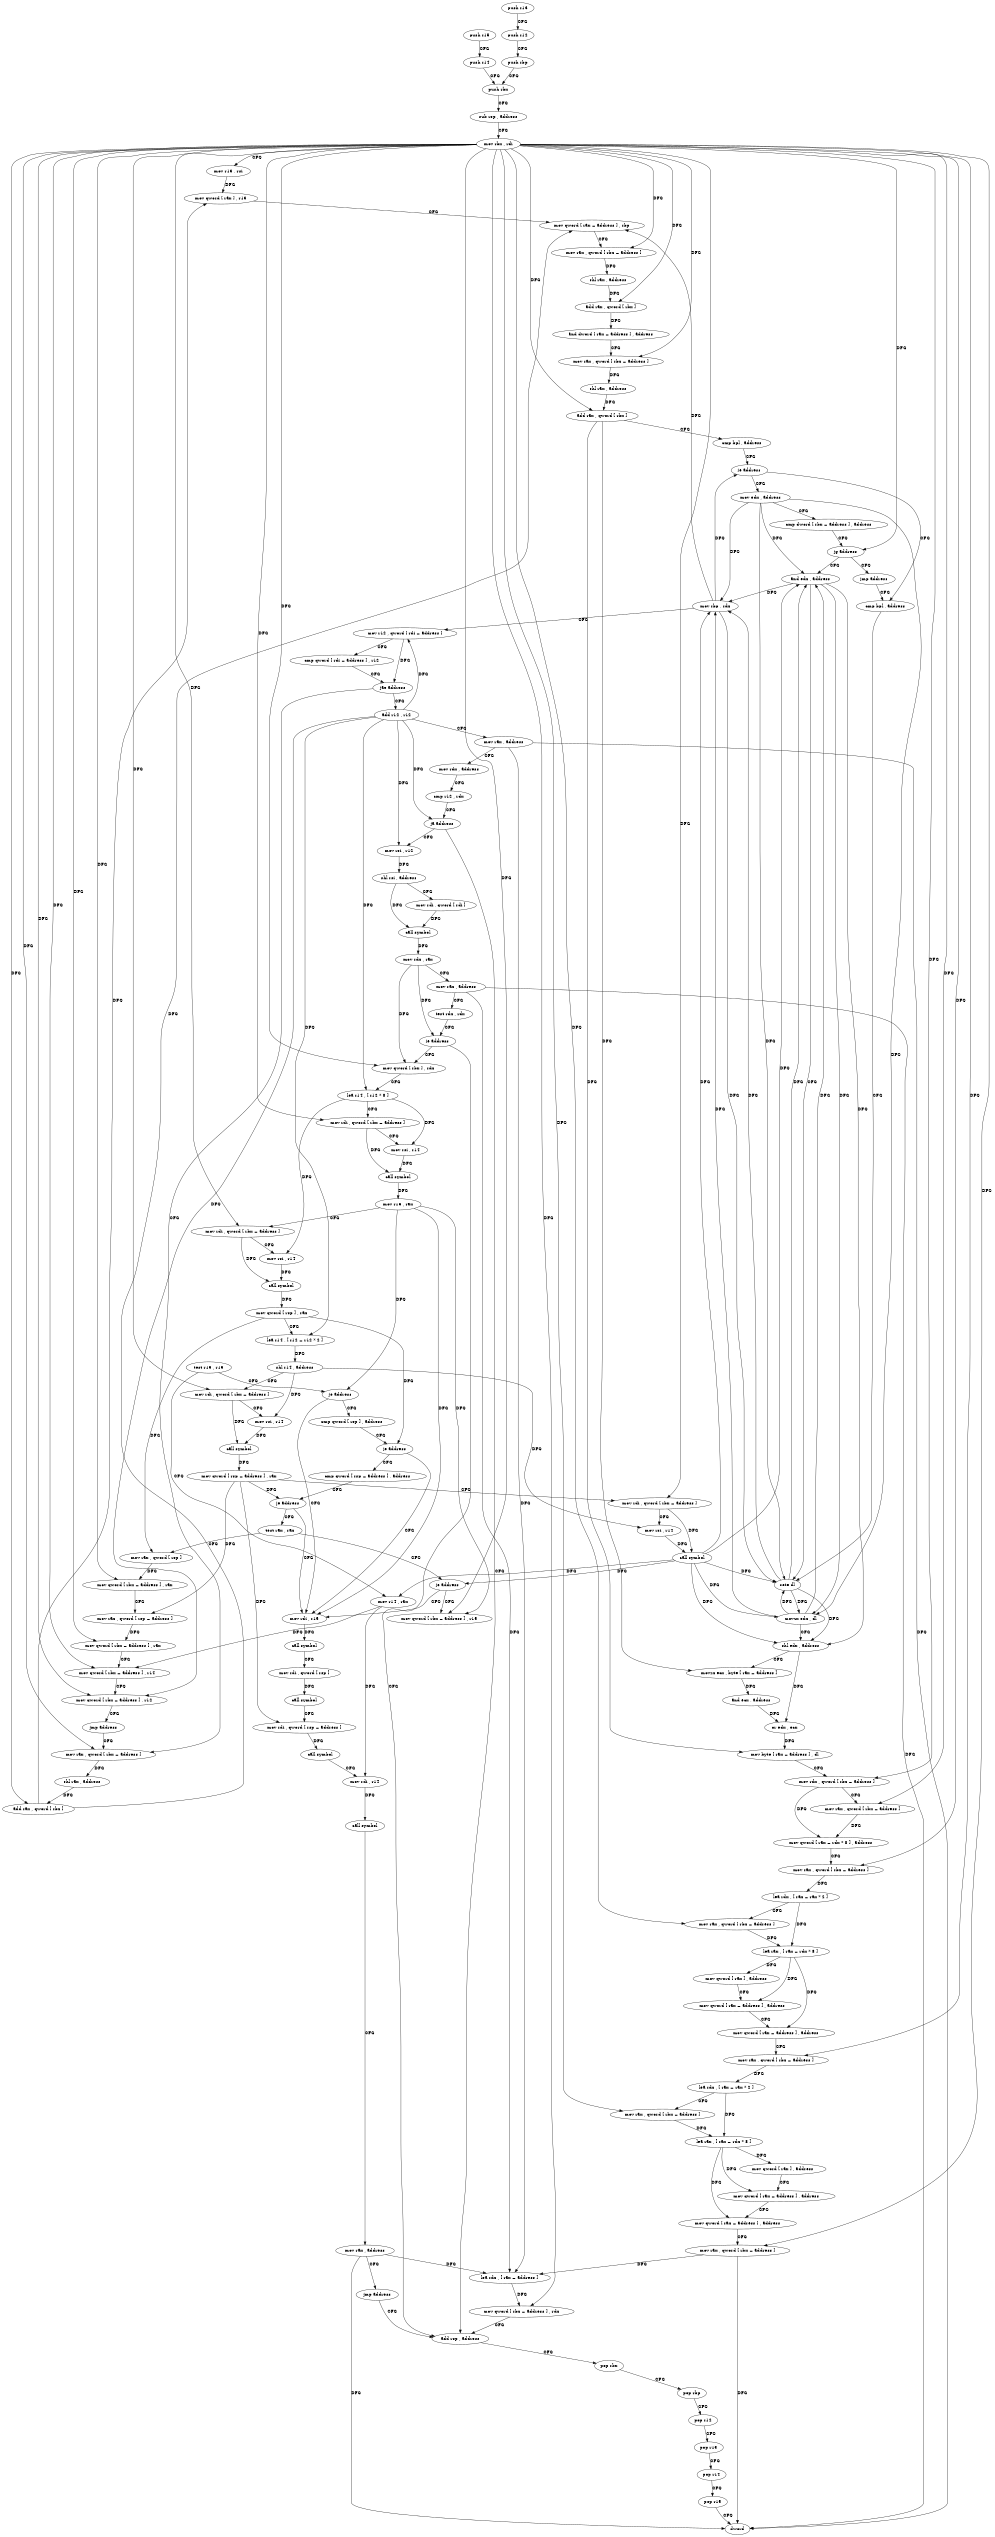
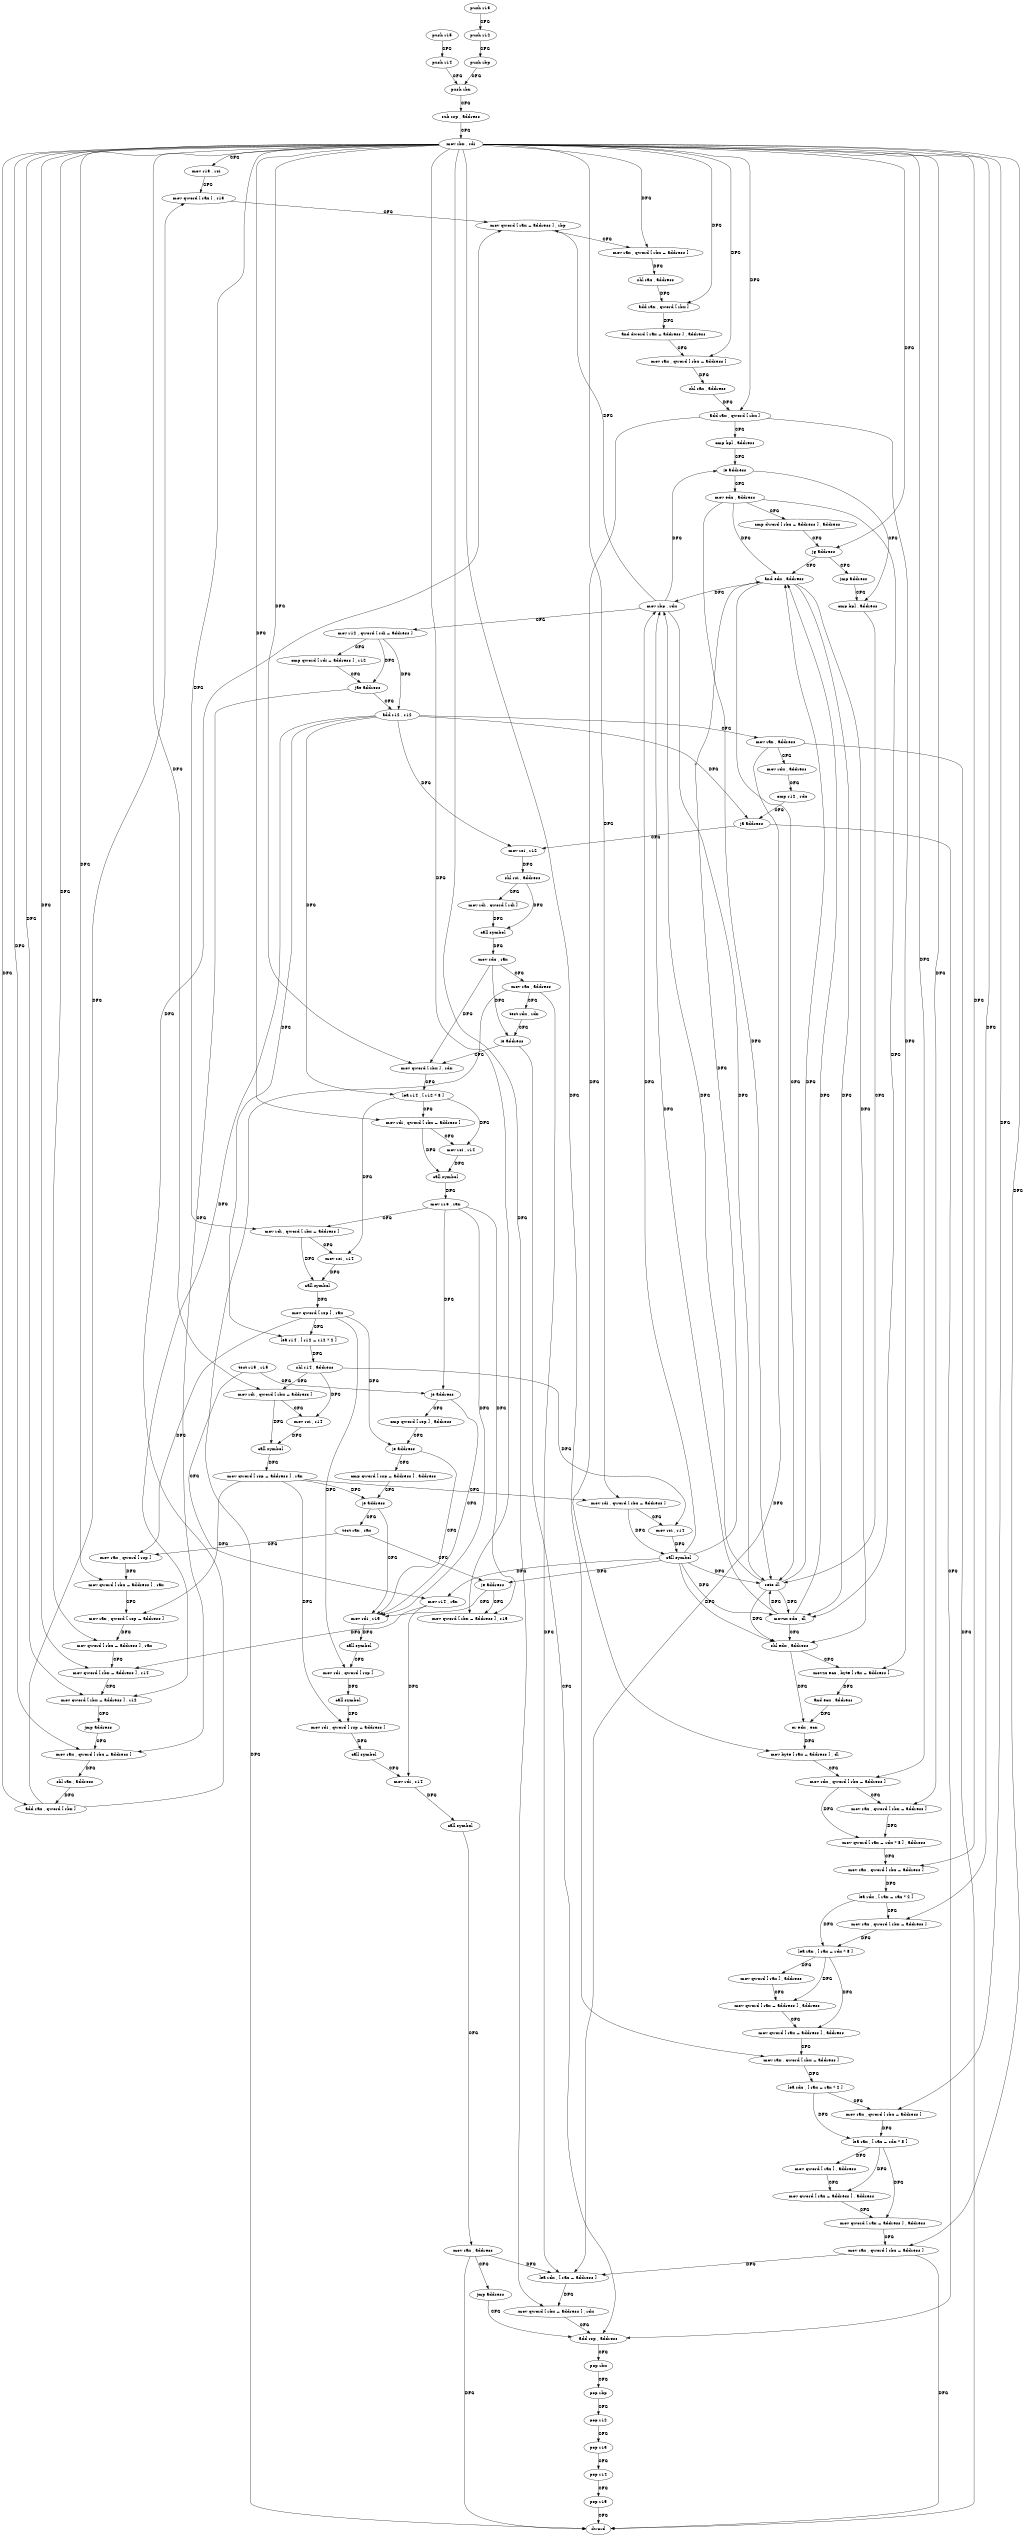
edge "mov r13 , rsi" -> "mov qword [ rax ] , r13": label "DFG" -> "CFG"
edge "mov edx , address" -> "mov rbp , rdx": removed, label "DFG"
edge "add r12 , r12" -> "mov r12 , qword [ rdi + address ]": reversed
edge "mov qword [ rsp ] , rax" -> "mov rdi , qword [ rsp ]": added, label "DFG"
